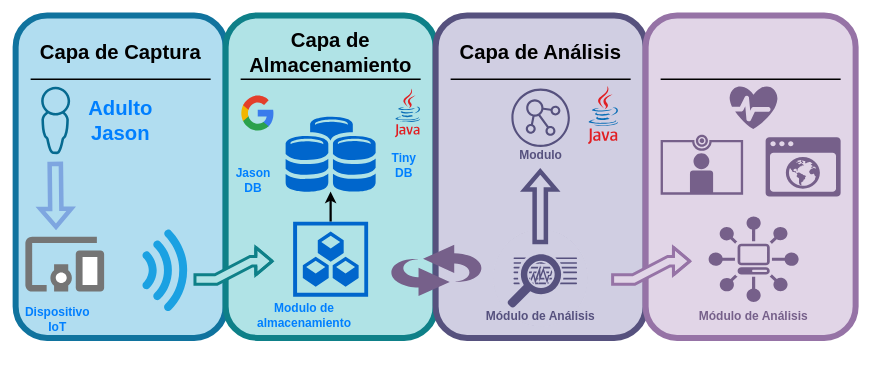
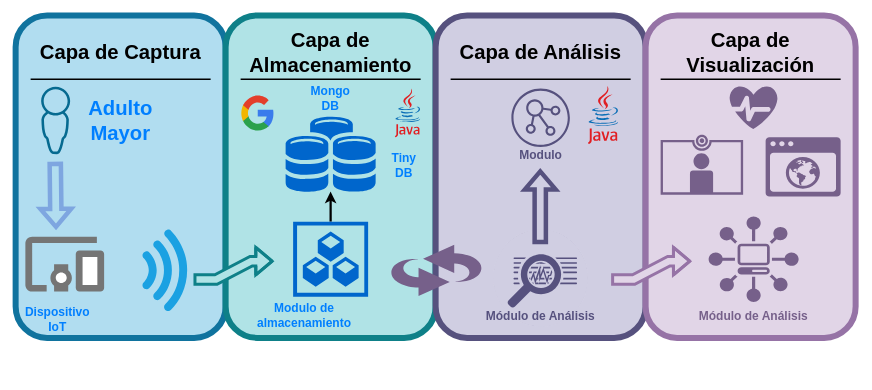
node "Capa de Visualización": added
node "Mongo DB": added
node "Adulto Jason": label "Adulto Jason" -> "Adulto Mayor"
node "Jason DB": removed
